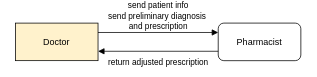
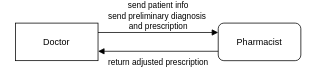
node "Doctor": fillcolor #fff2cc -> #ffffff
